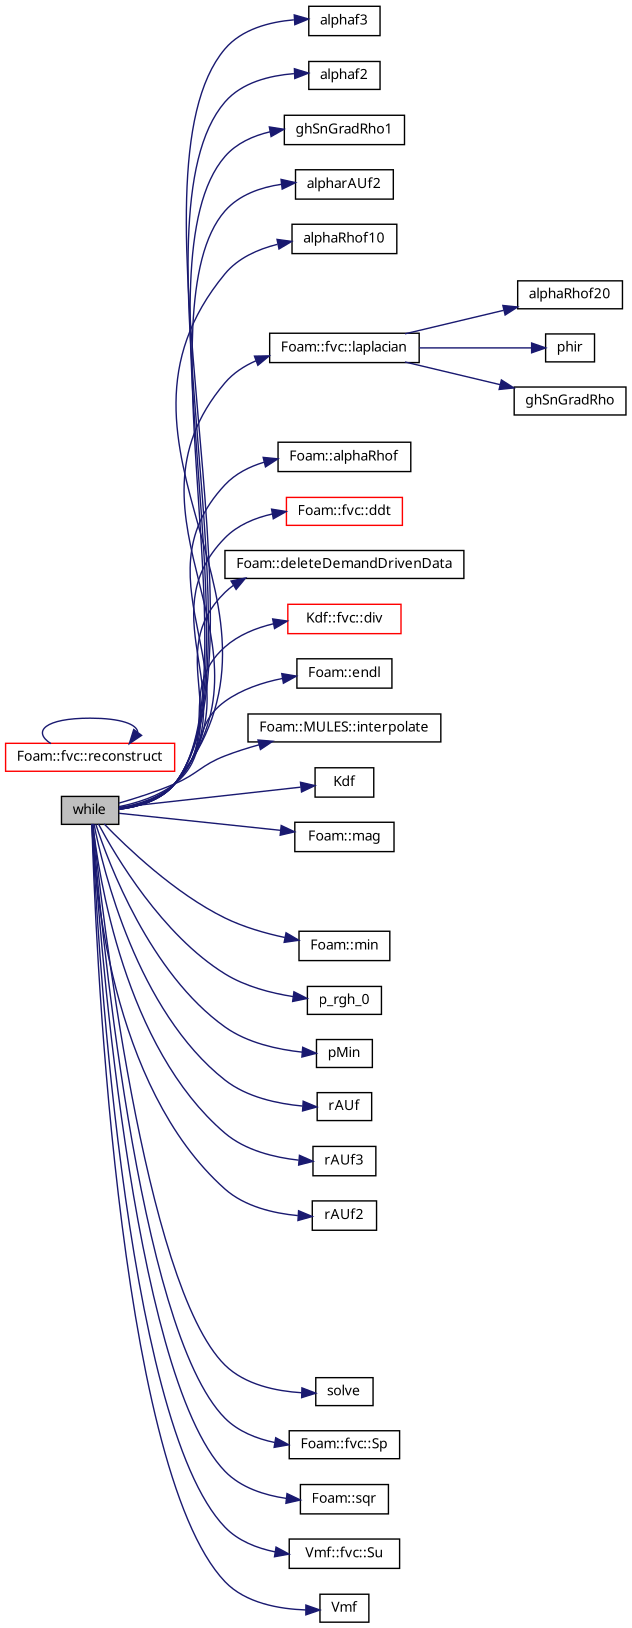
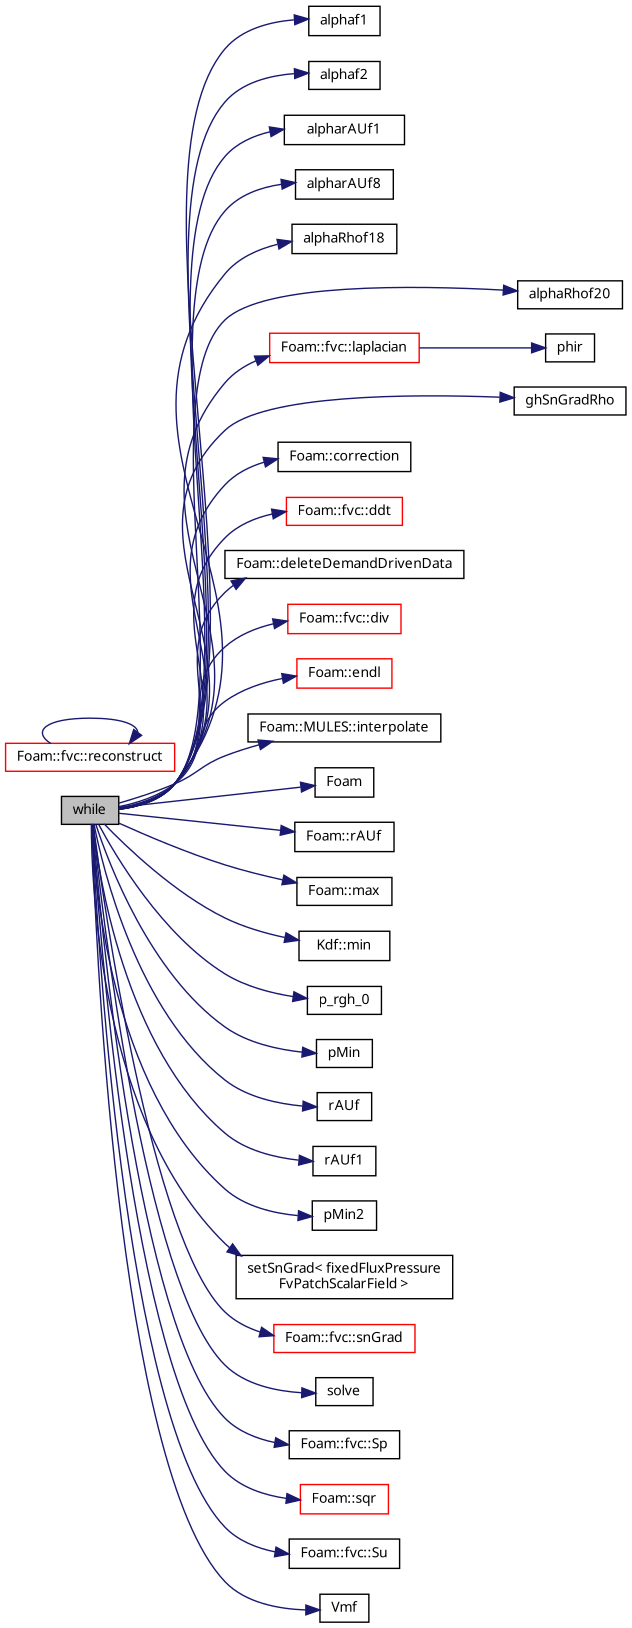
node "alphaf3": label "alphaf3" -> "alphaf1"
node "ghSnGradRho1": label "ghSnGradRho1" -> "alpharAUf1"
node "alpharAUf2": label "alpharAUf2" -> "alpharAUf8"
node "alphaRhof10": label "alphaRhof10" -> "alphaRhof18"
edge "Foam::fvc::laplacian" -> "alphaRhof20": now "while" -> "alphaRhof20"
node "Foam::fvc::laplacian": color black -> red
edge "Foam::fvc::laplacian" -> "ghSnGradRho": now "while" -> "ghSnGradRho"
node "Foam::alphaRhof": label "Foam::alphaRhof" -> "Foam::correction"
node "Kdf::fvc::div": label "Kdf::fvc::div" -> "Foam::fvc::div"
node "Foam::endl": color black -> red
node "Kdf": label "Kdf" -> "Foam"
node "Foam::mag": label "Foam::mag" -> "Foam::rAUf"
node "Foam::max": added
node "Foam::min": label "Foam::min" -> "Kdf::min"
node "rAUf3": label "rAUf3" -> "rAUf1"
node "rAUf2": label "rAUf2" -> "pMin2"
node "setSnGrad< fixedFluxPressure FvPatchScalarField >": added
node "Foam::fvc::snGrad": added
node "Foam::sqr": color black -> red
node "Vmf::fvc::Su": label "Vmf::fvc::Su" -> "Foam::fvc::Su"
